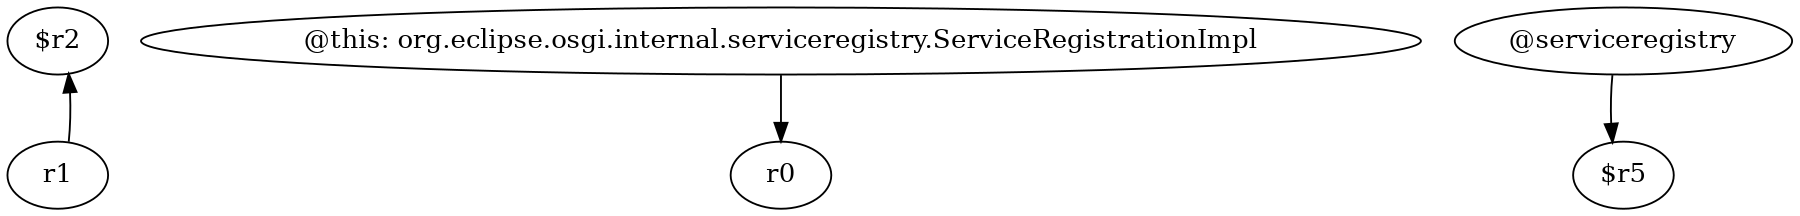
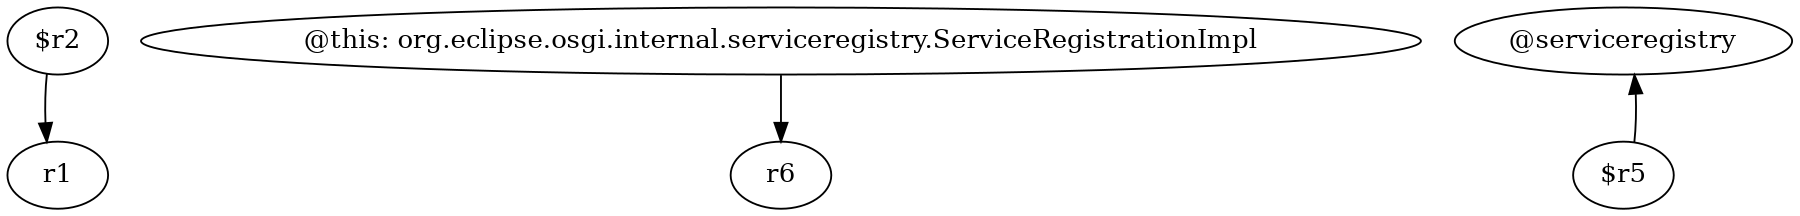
edge "@serviceregistry" -> "$r5": reversed
edge "r1" -> "$r2": reversed
node "r0": label "r0" -> "r6"
